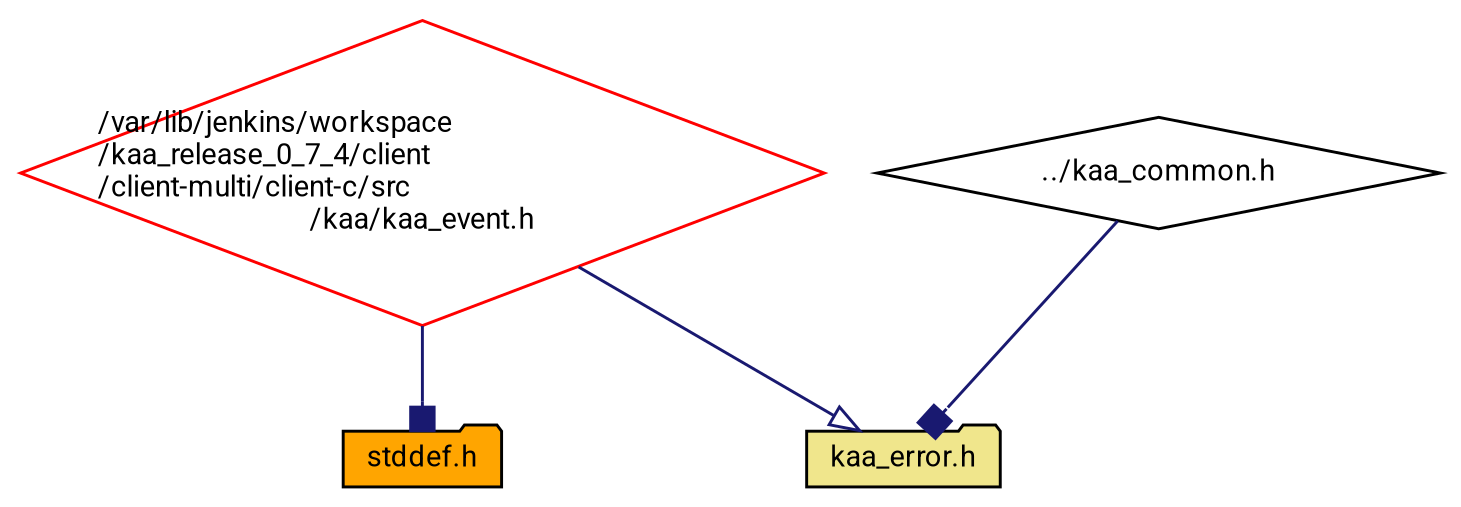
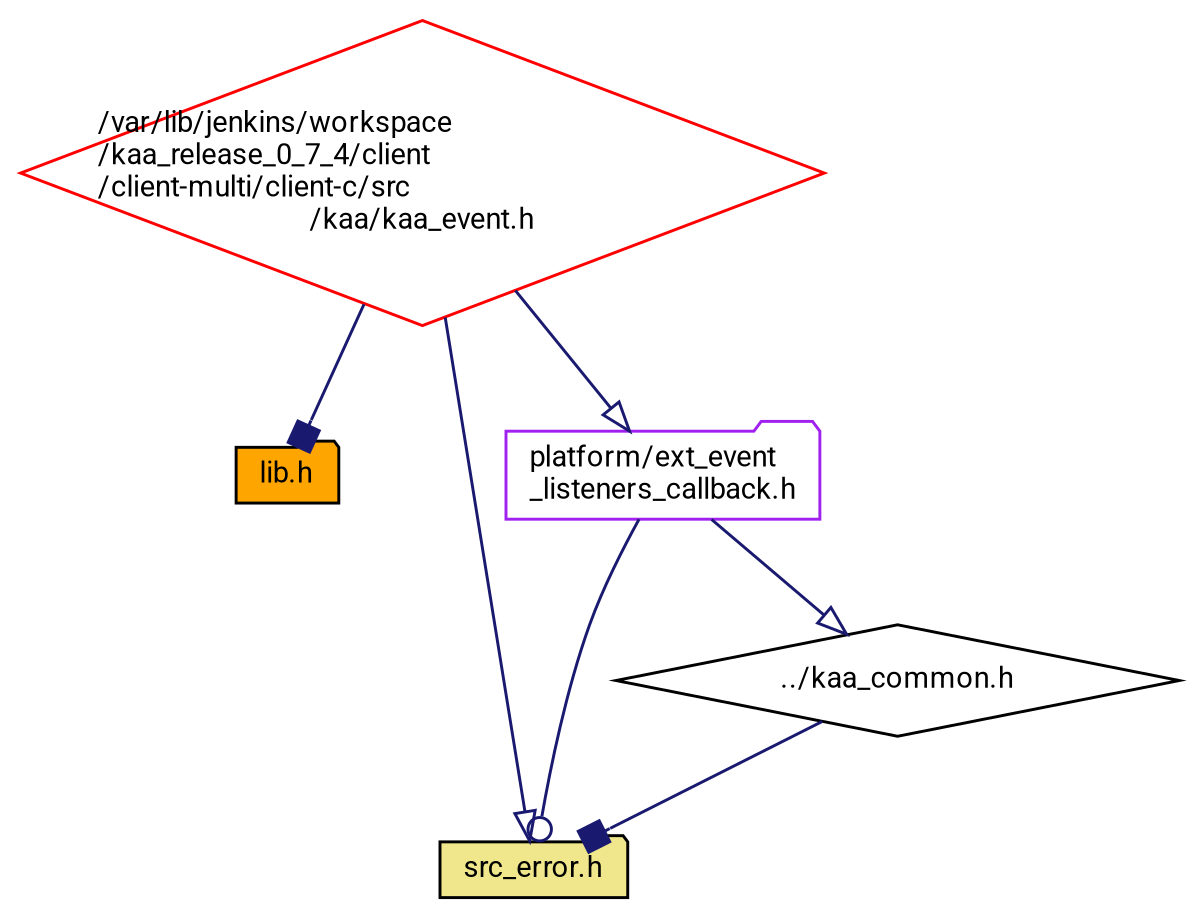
node "stddef.h": label "stddef.h" -> "lib.h"
node "kaa_error.h": label "kaa_error.h" -> "src_error.h"
node "platform/ext_event _listeners_callback.h": added
